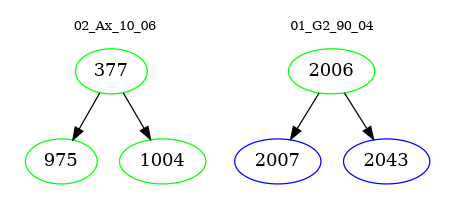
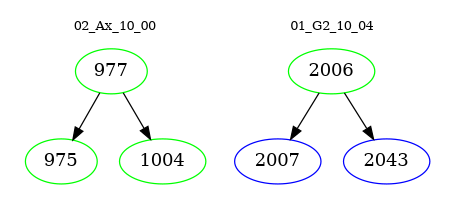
cluster "02_Ax_10_06": label "02_Ax_10_06" -> "02_Ax_10_00"
cluster "01_G2_90_04": label "01_G2_90_04" -> "01_G2_10_04"
node "377": label "377" -> "977"
